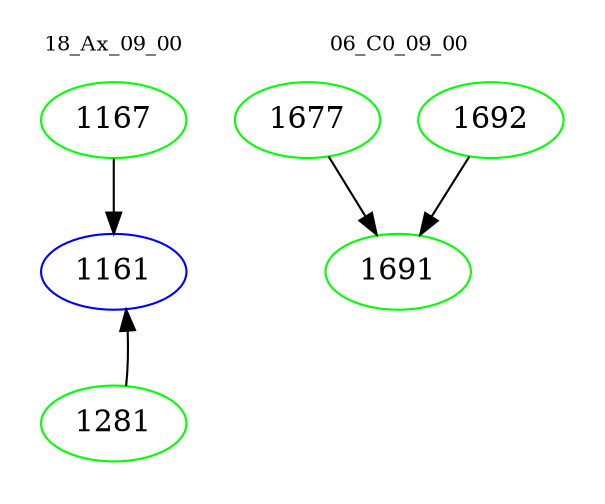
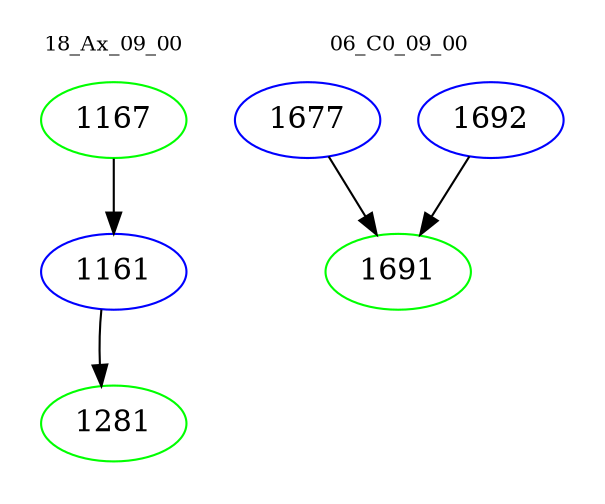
node "1677": color green -> blue
node "1692": color green -> blue
edge "1281" -> "1161": reversed
